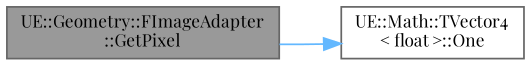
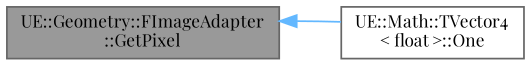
edge "UE::Geometry::FImageAdapter ::GetPixel" -> "UE::Math::TVector4 < float >::One": reversed
